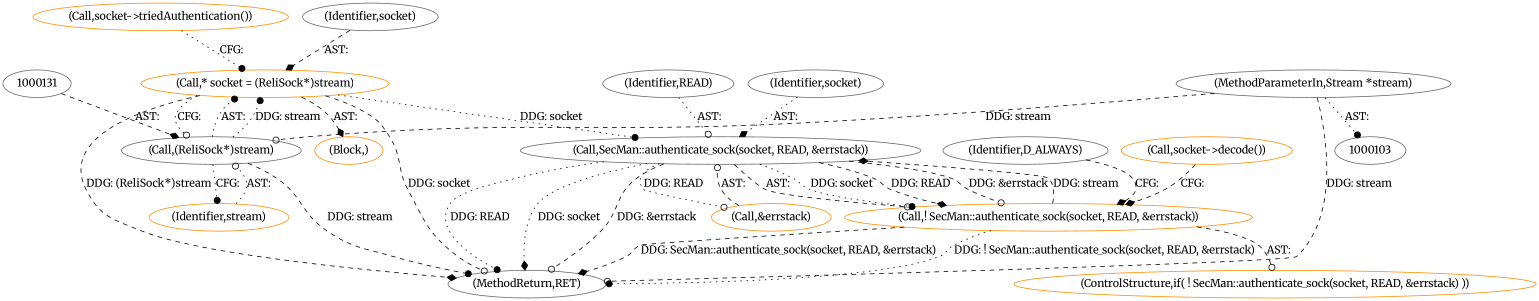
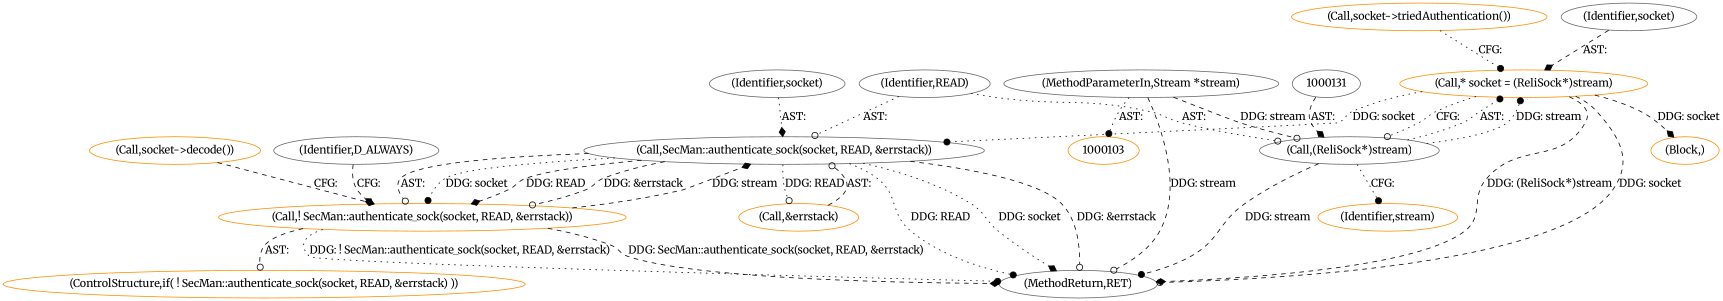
edge "(Call,* socket = (ReliSock*)stream)" -> "(Block,)": label "AST: " -> "DDG: socket"
node "1000103": color gray40 -> darkorange
edge "(Identifier,stream)" -> "(Call,(ReliSock*)stream)": now "(Identifier,READ)" -> "(Call,(ReliSock*)stream)"
